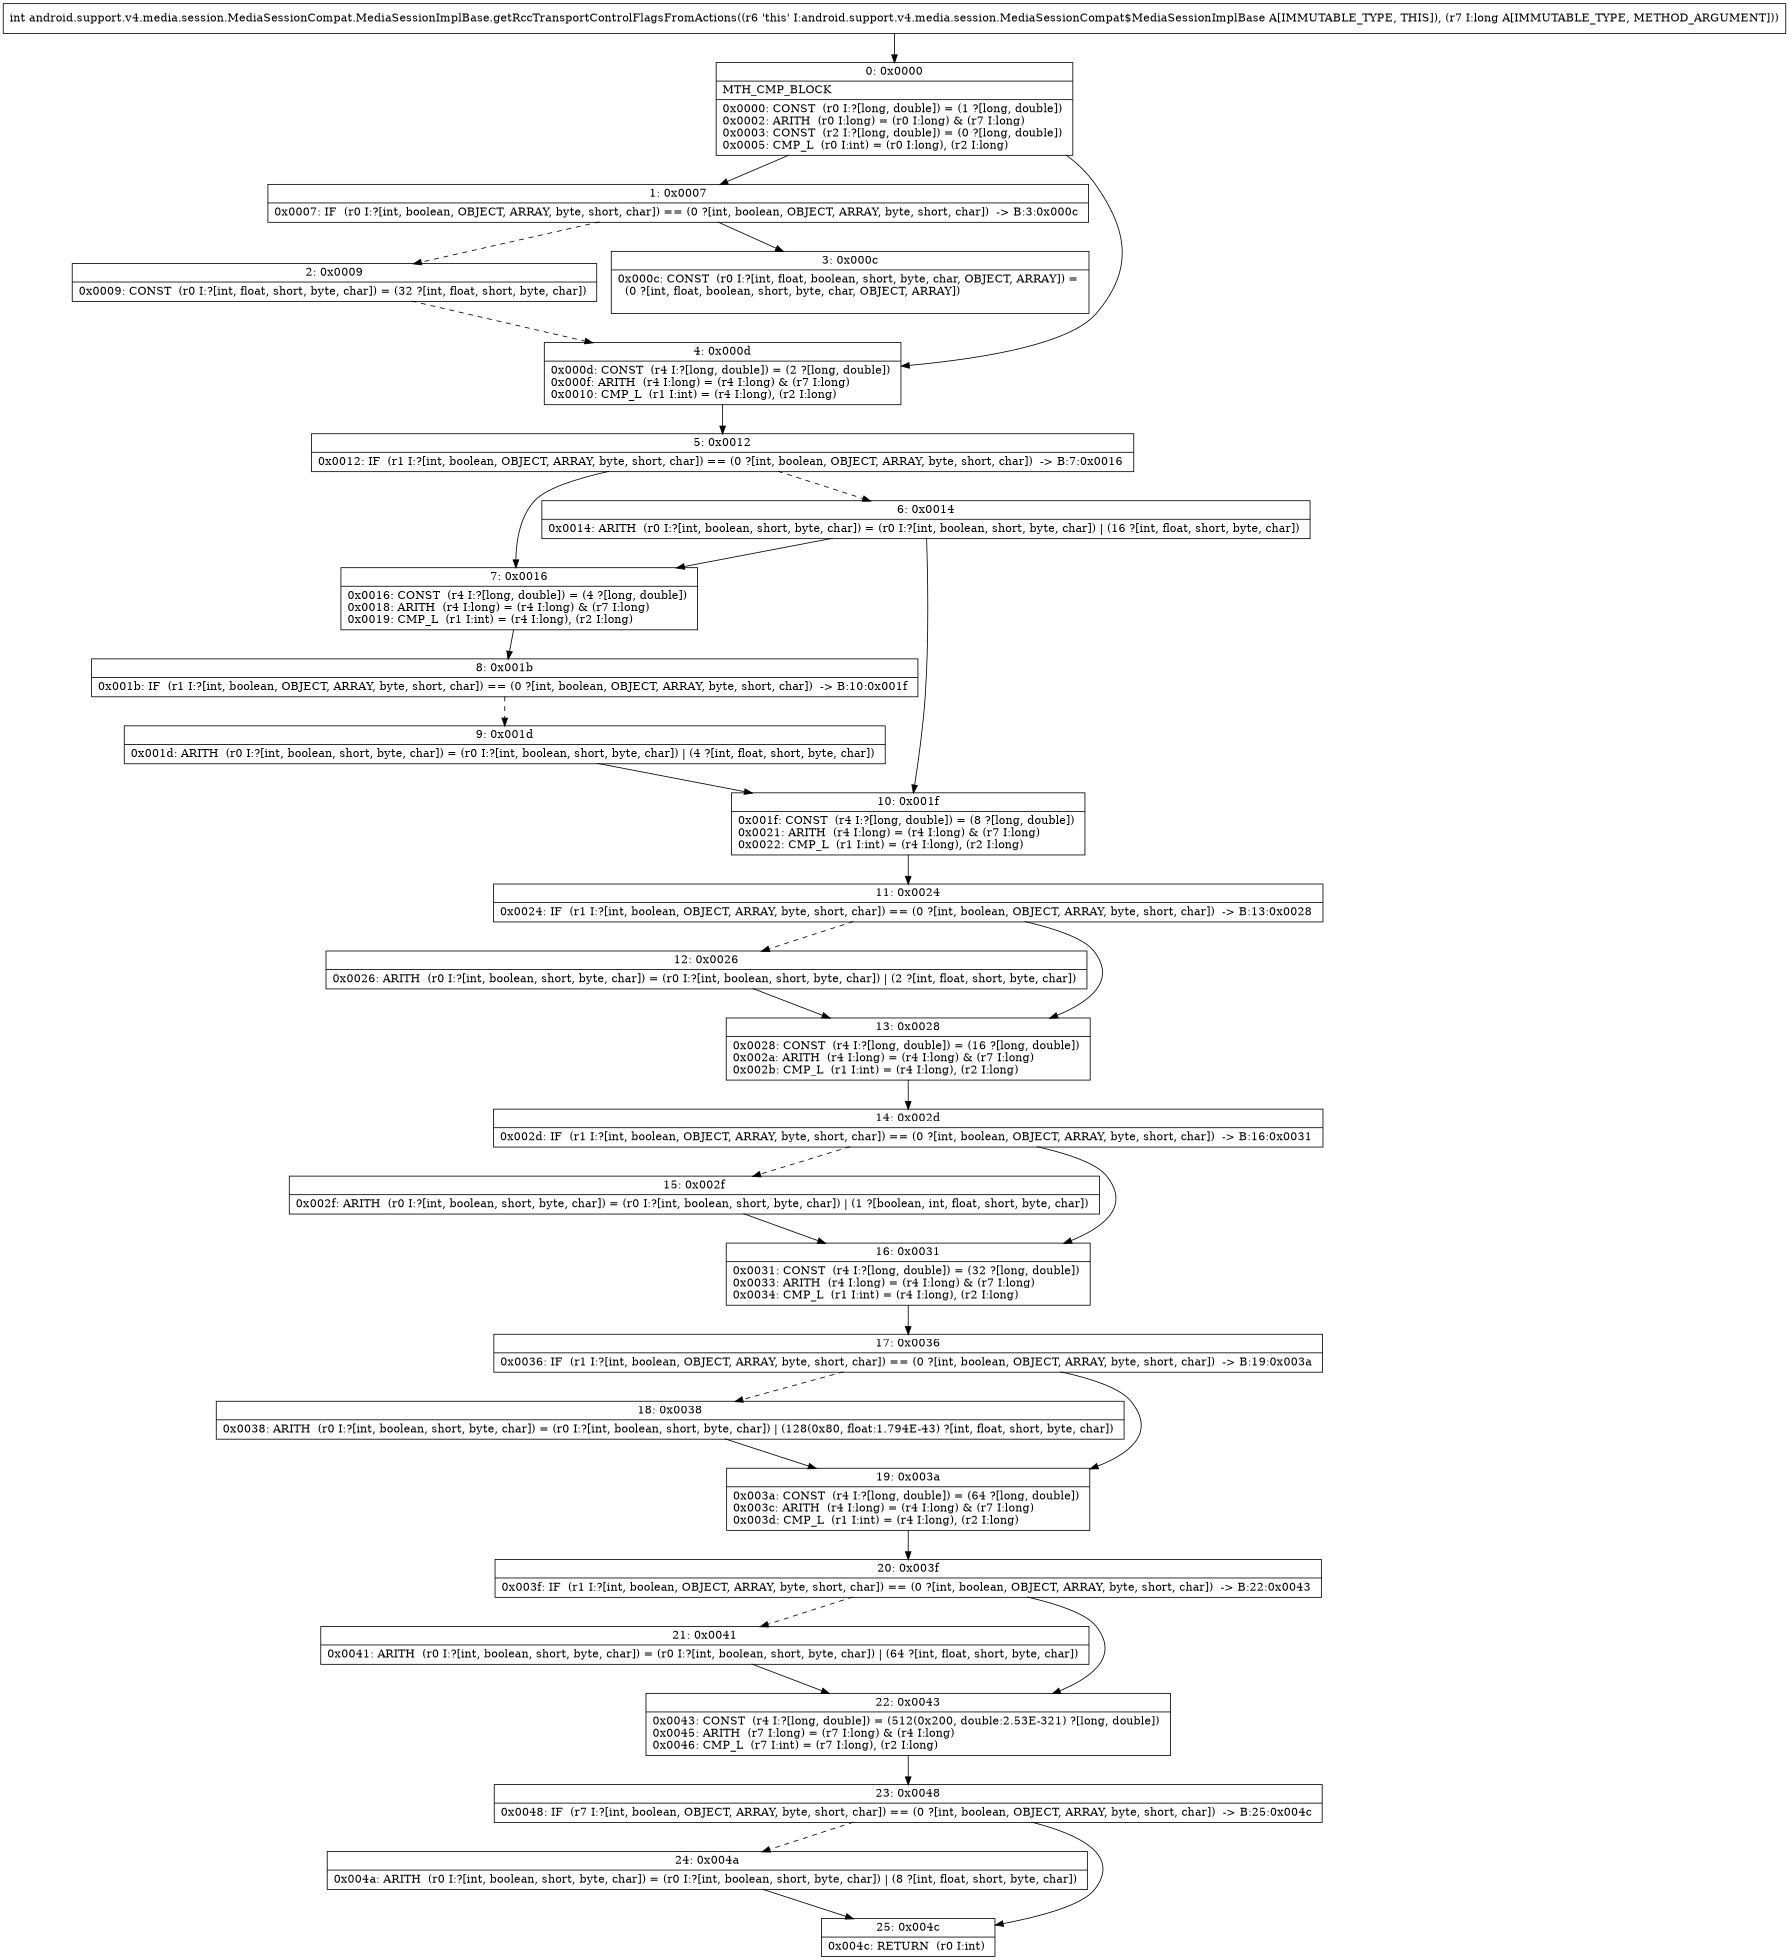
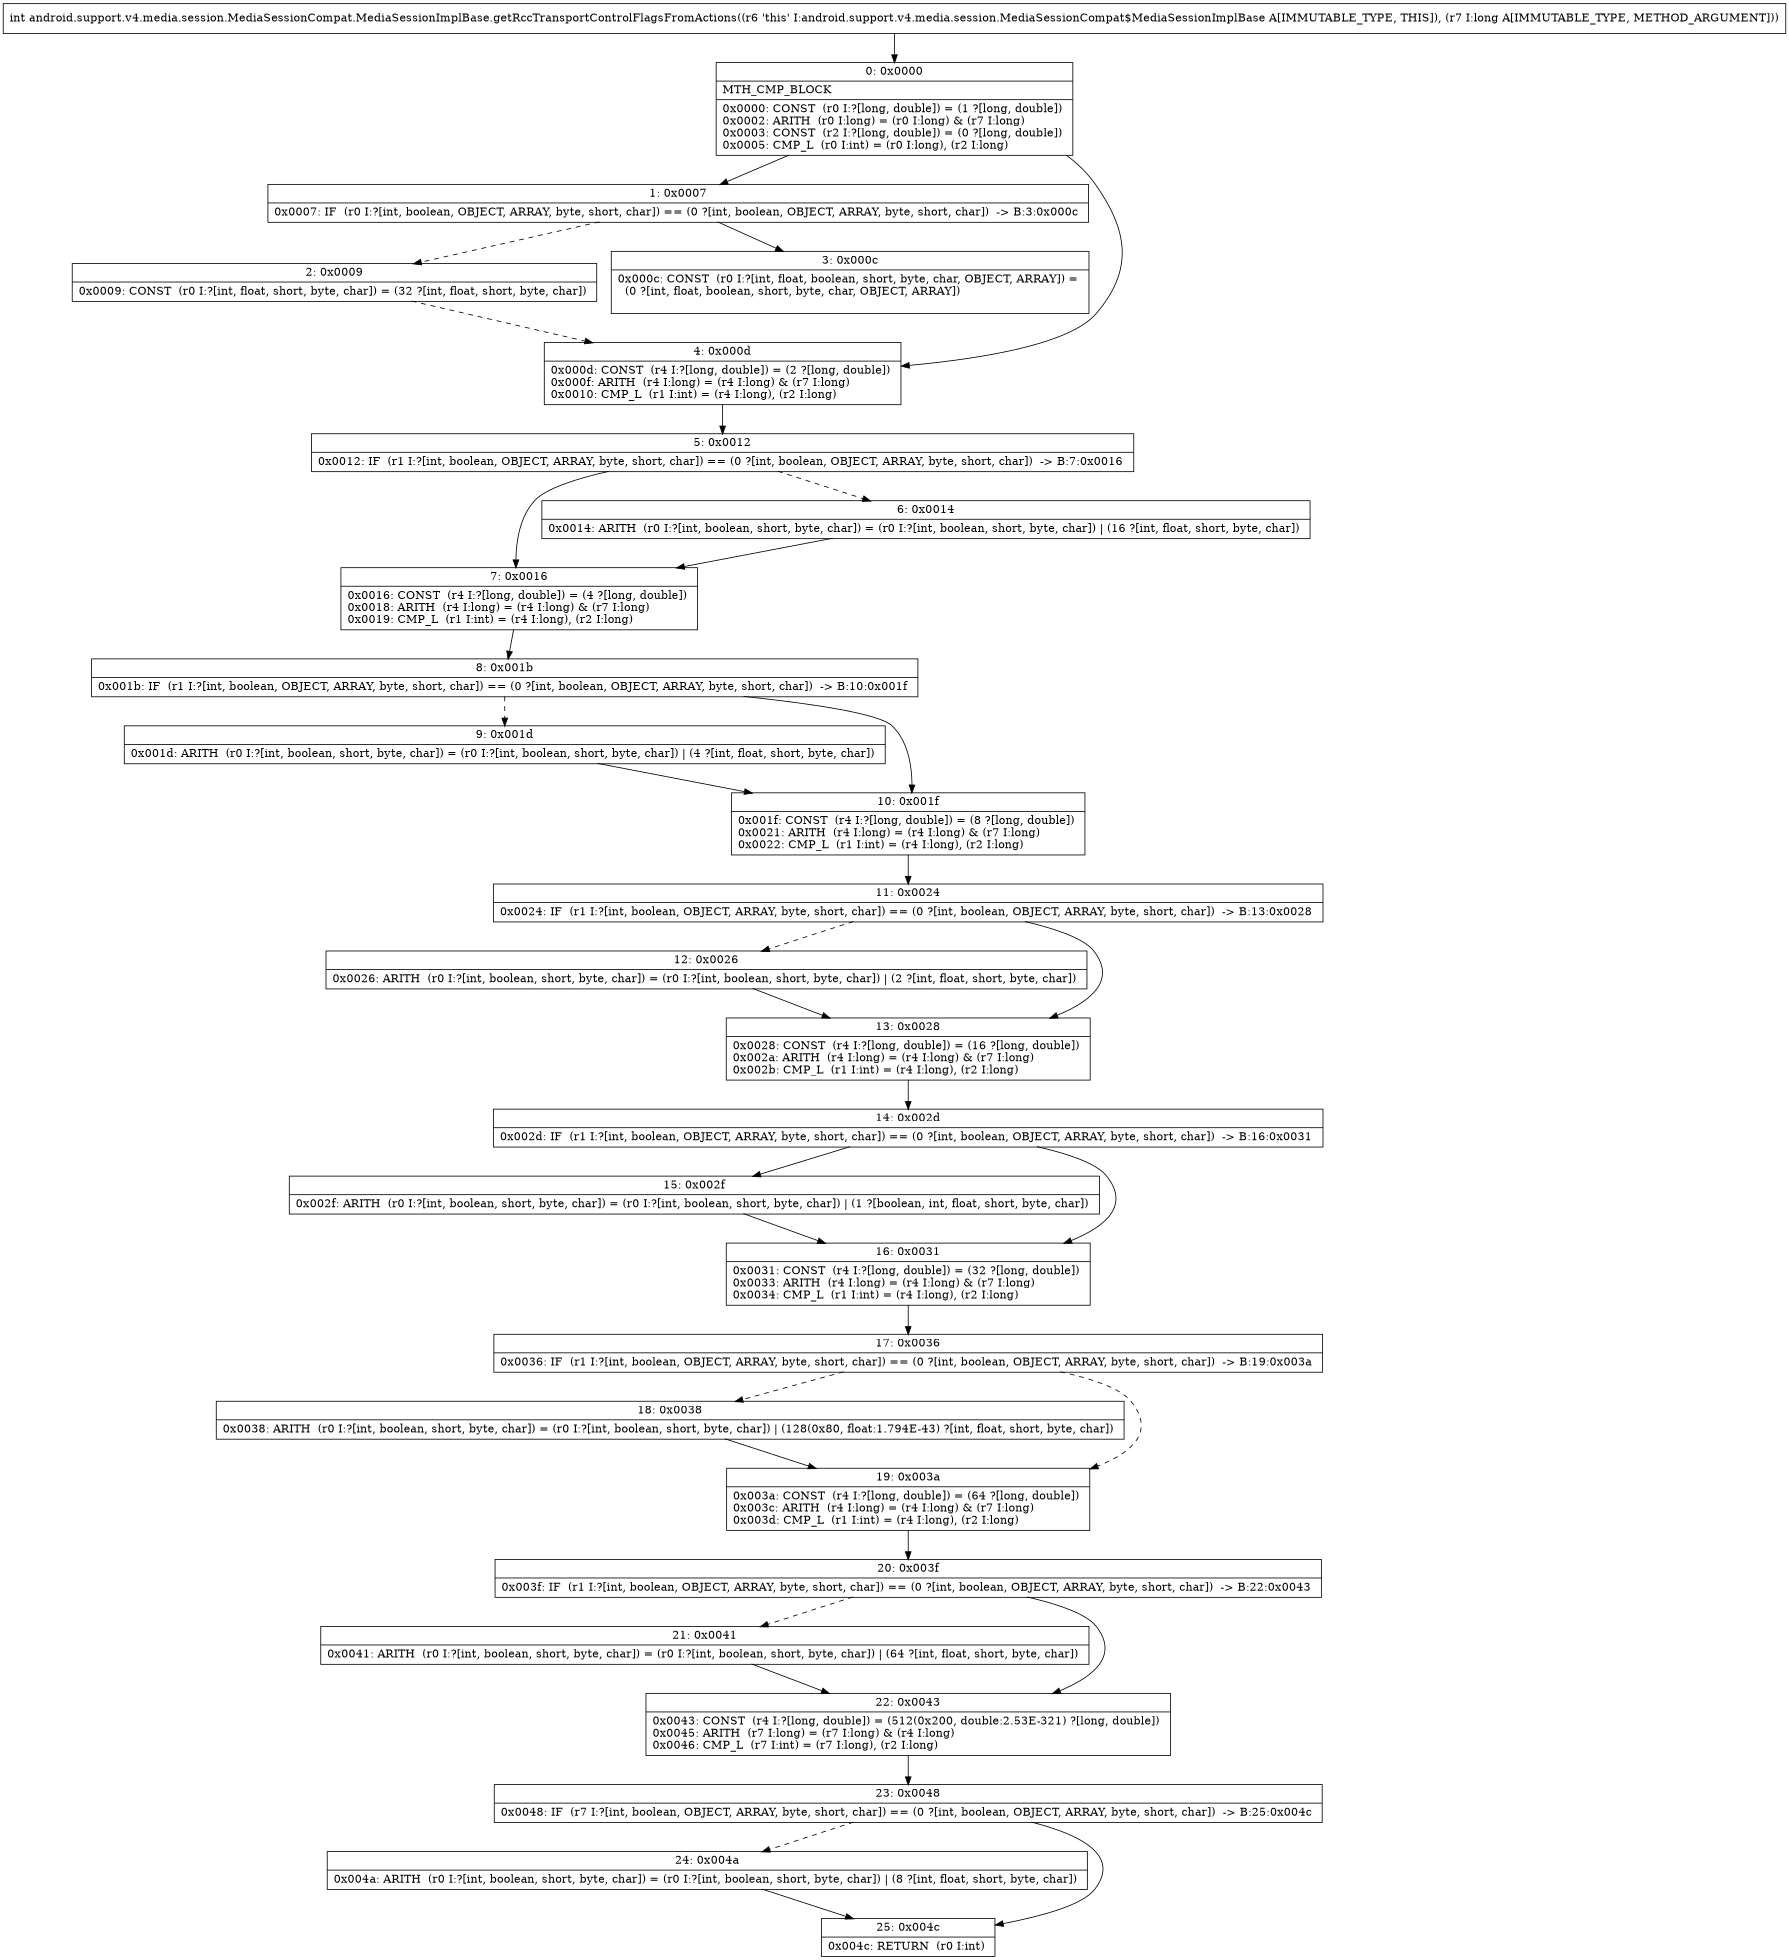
edge "6: 0x0014" -> "10: 0x001f": now "8: 0x001b" -> "10: 0x001f"
edge "14: 0x002d" -> "15: 0x002f": style dashed -> solid
edge "17: 0x0036" -> "19: 0x003a": style solid -> dashed
